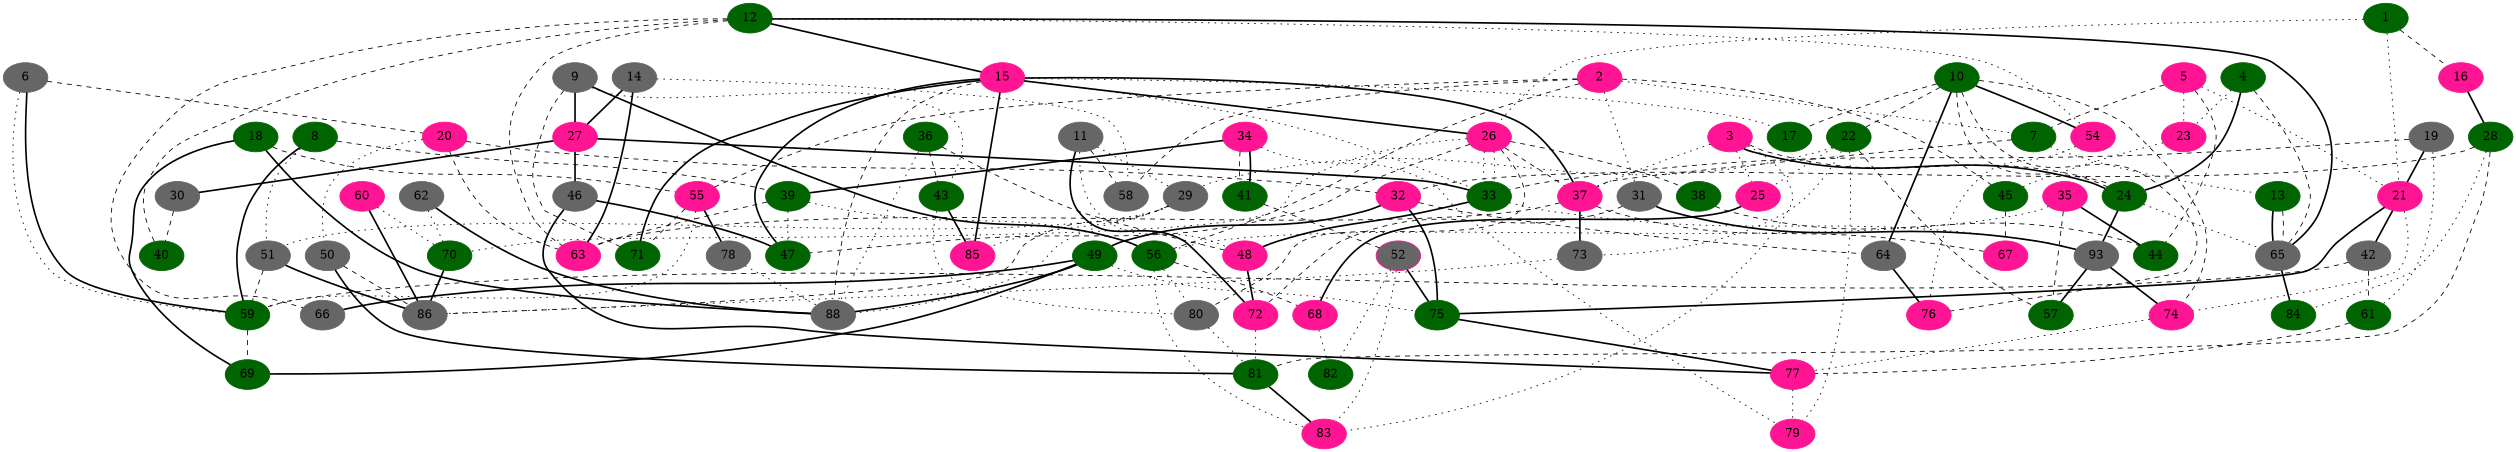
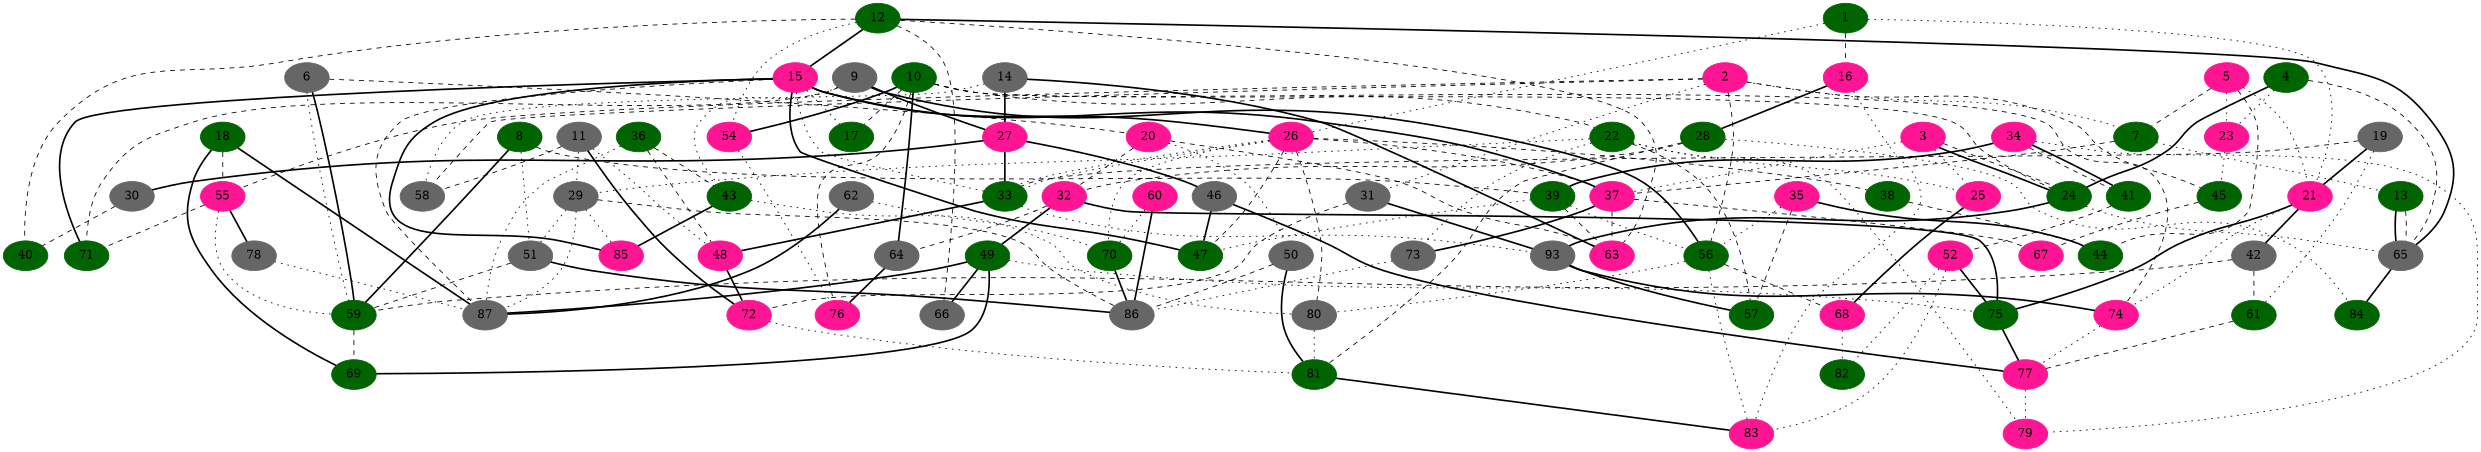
node "52": fillcolor gray40 -> deeppink
node "88": label "88" -> "87"
edge "3" -- "83": now "16" -- "83"
